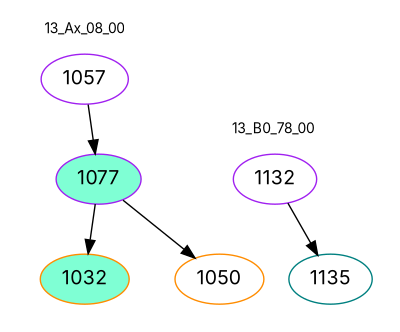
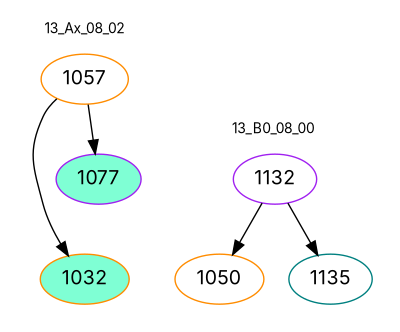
cluster "13_Ax_08_00": label "13_Ax_08_00" -> "13_Ax_08_02"
node "1057": color purple -> darkorange
cluster "13_B0_78_00": label "13_B0_78_00" -> "13_B0_08_00"
edge "1077" -> "1050": now "1132" -> "1050"
edge "1077" -> "1032": now "1057" -> "1032"
